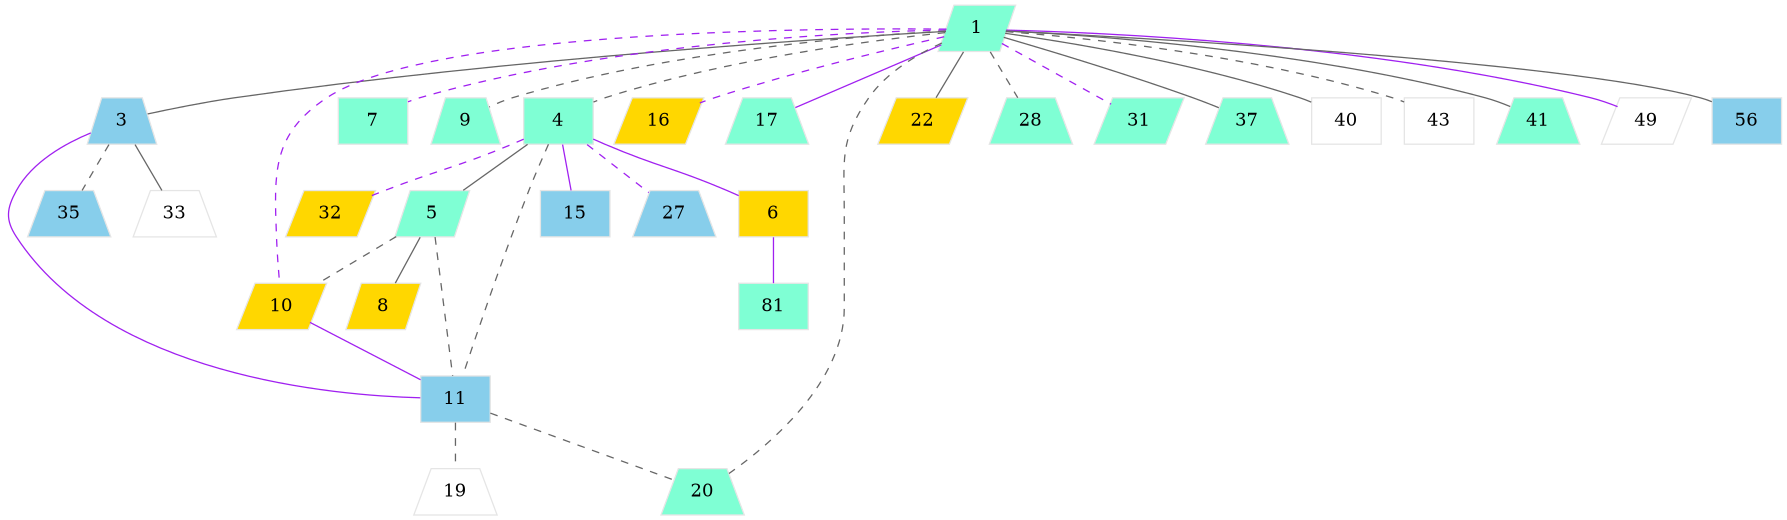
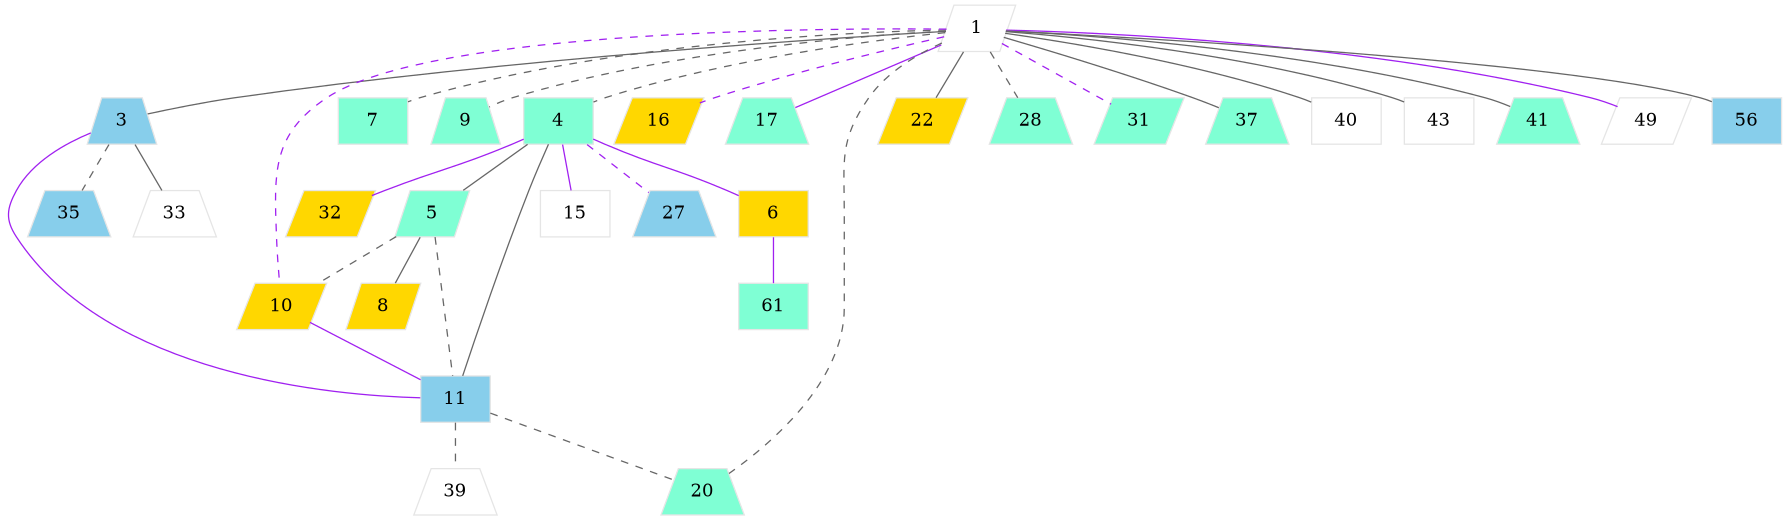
node "1": fillcolor aquamarine -> white
edge "1" -- "7": color purple -> gray40
edge "1" -- "43": style dashed -> solid
edge "4" -- "32": style dashed -> solid
node "15": fillcolor skyblue -> white
edge "4" -- "11": style dashed -> solid
node "81": label "81" -> "61"
node "19": label "19" -> "39"
